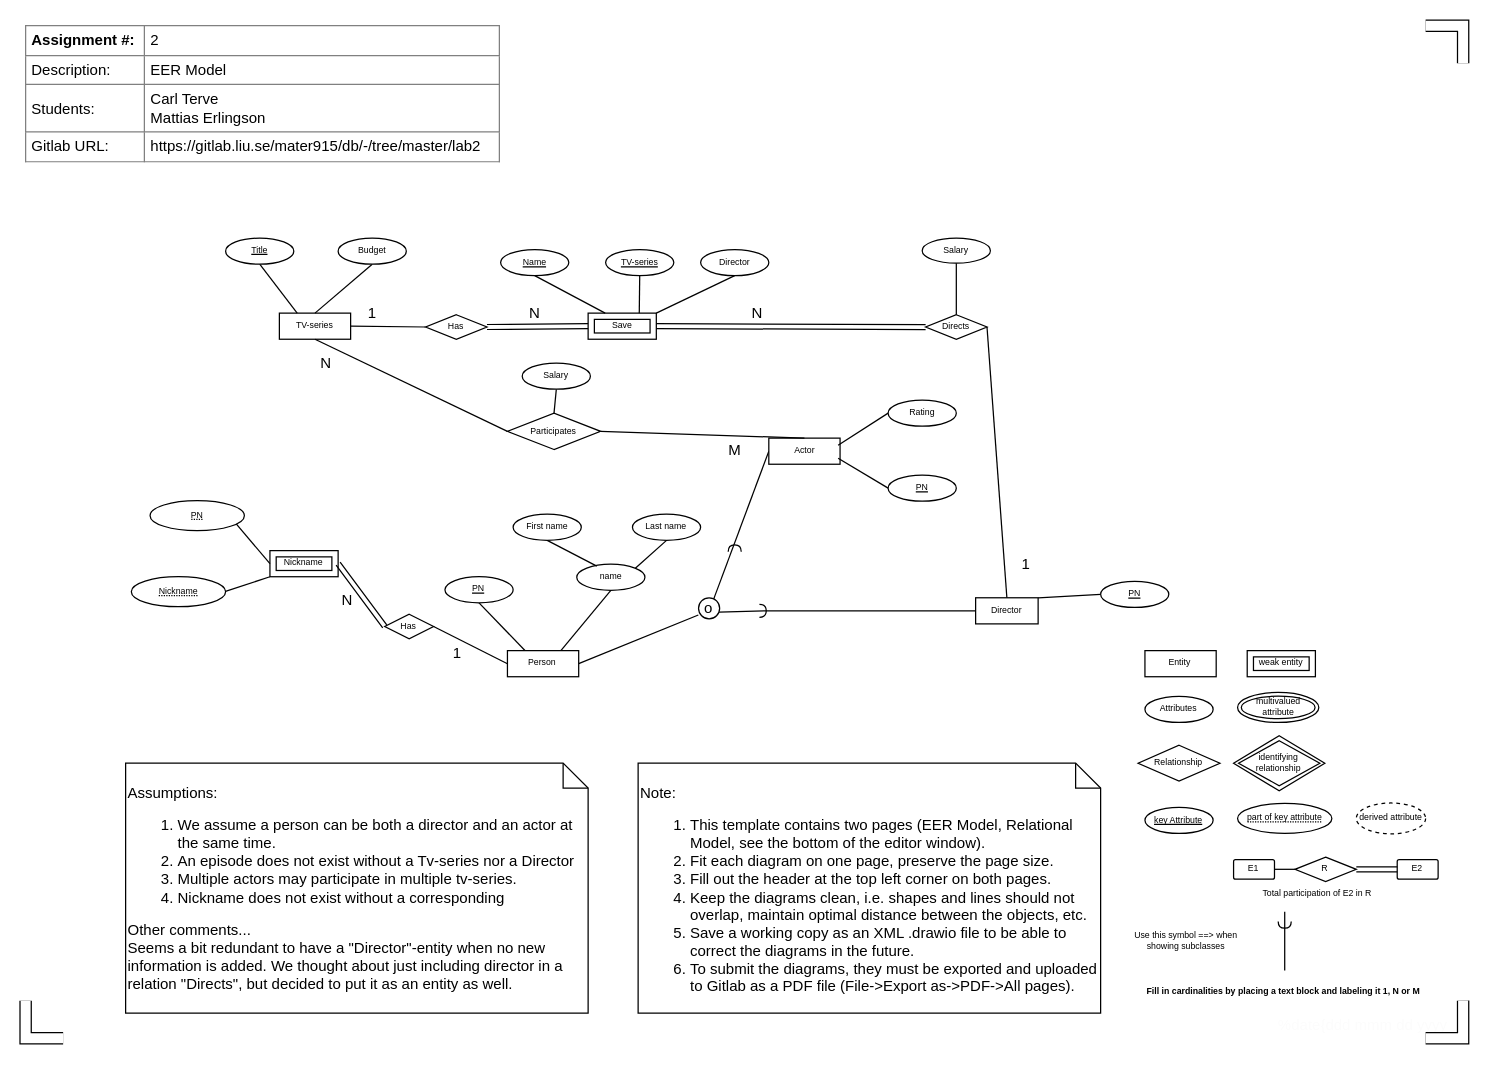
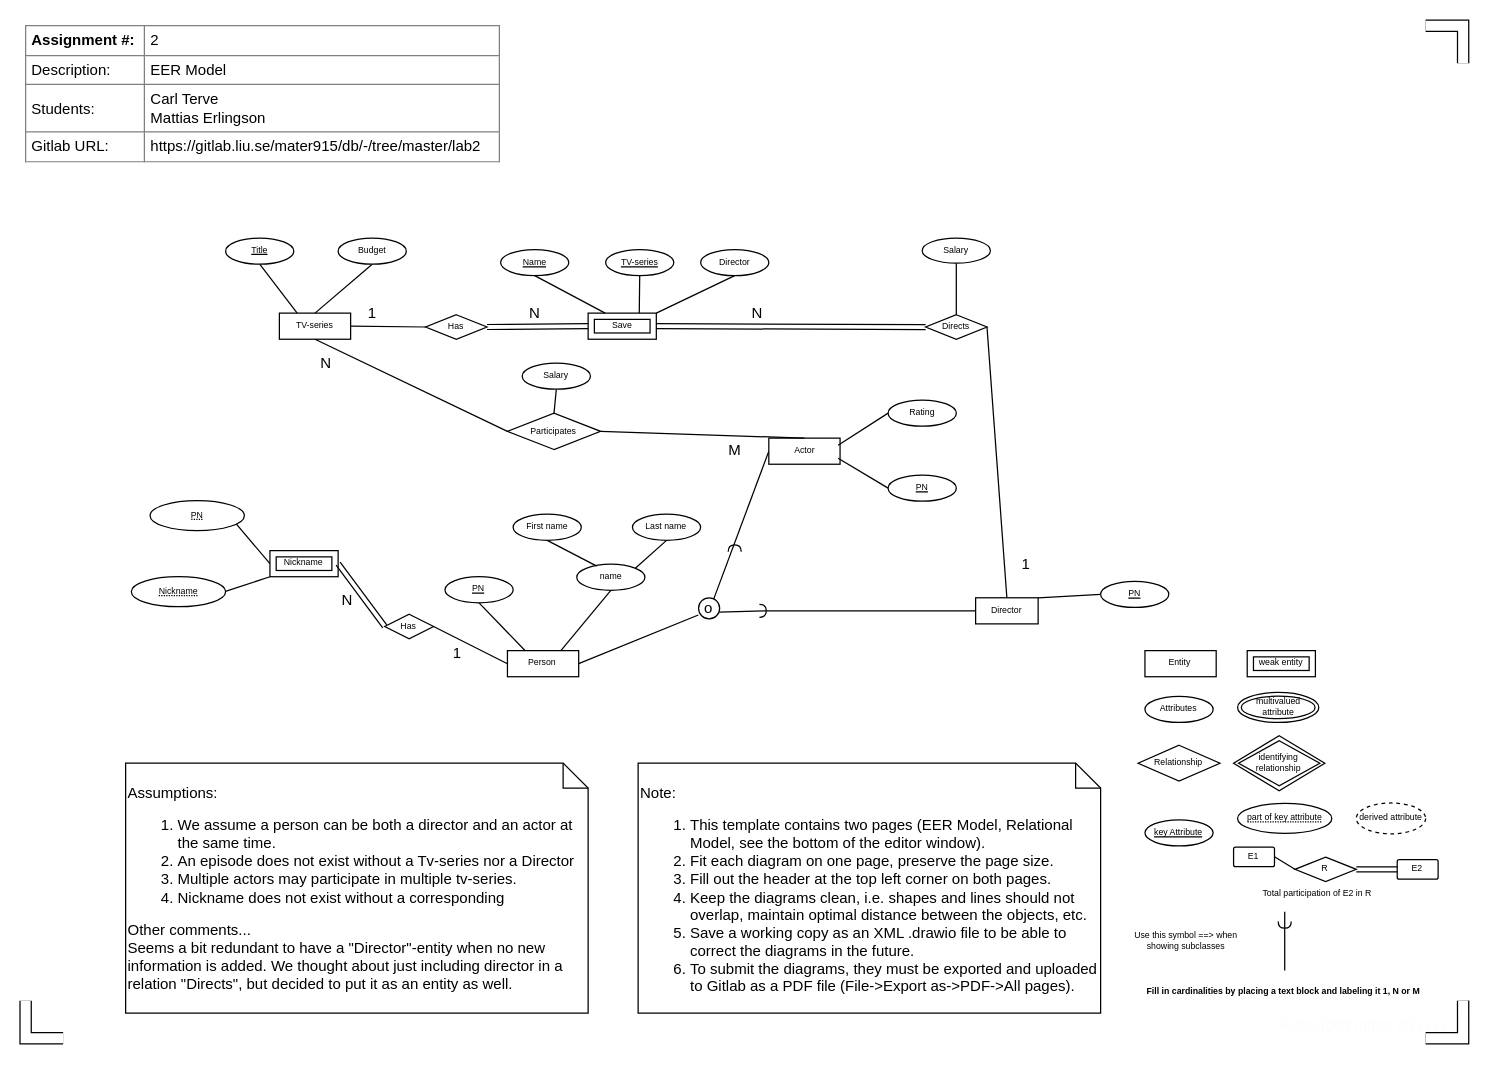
node "key Attribute": moved (1179, 820) -> (1179, 833)
node "E1": moved (1254, 869) -> (1254, 857)
